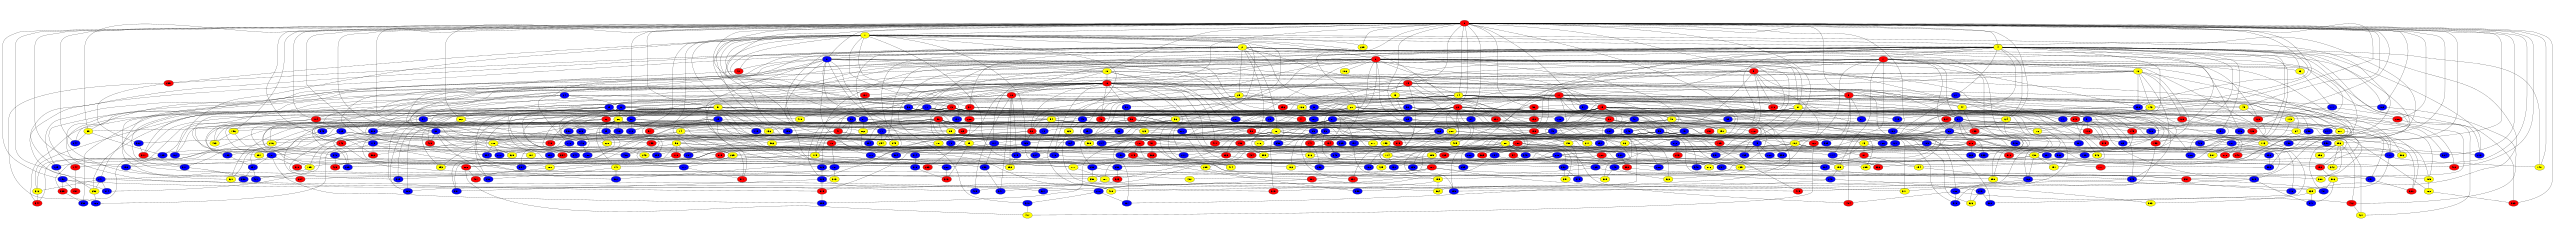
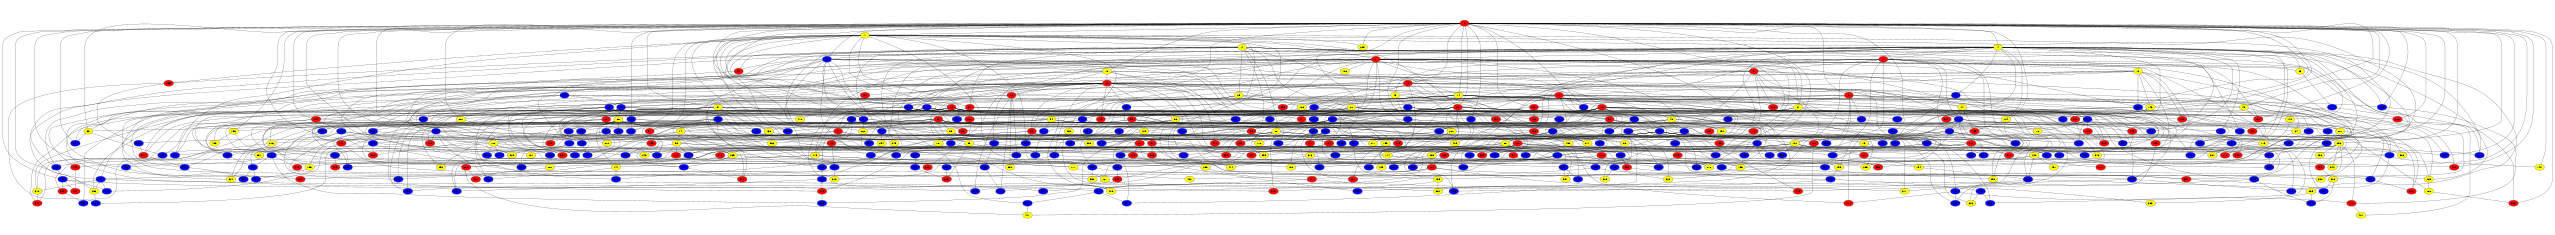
edge "4" -- "140": now "4" -- "205"
edge "5" -- "403": removed
edge "200" -- "427": now "200" -- "277"
edge "136" -- "181": now "123" -- "181"
edge "296" -- "313": added
edge "316" -- "414": added
